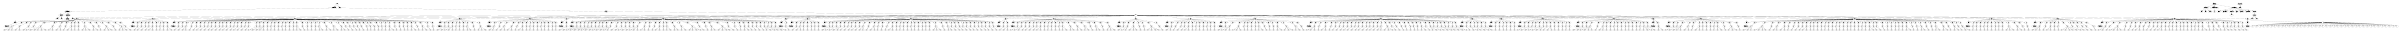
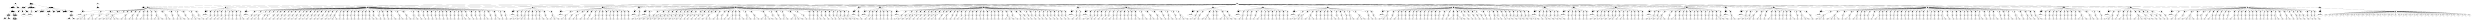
node "keywords": label "keywords" -> "div"
node "body": removed
node "surname": added
node "forename": added
